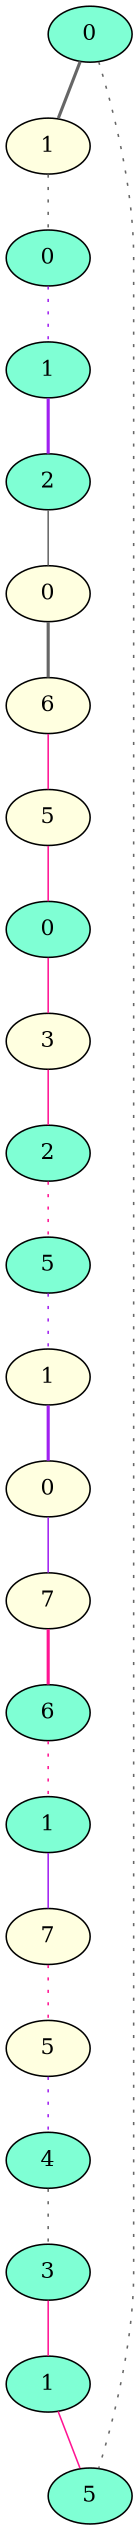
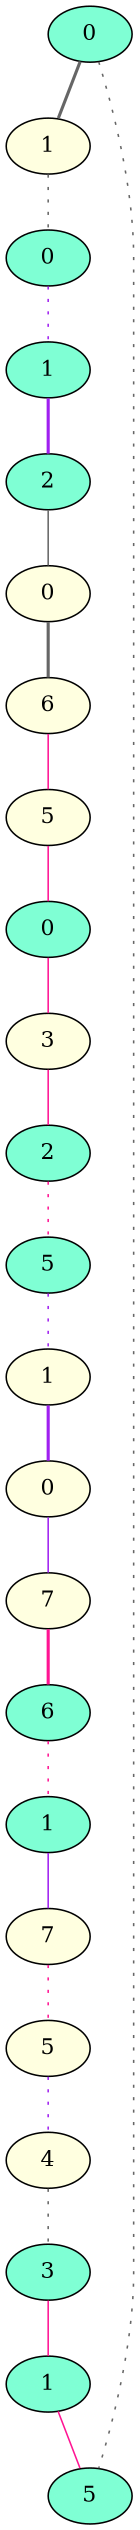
node "4": fillcolor aquamarine -> lightyellow
